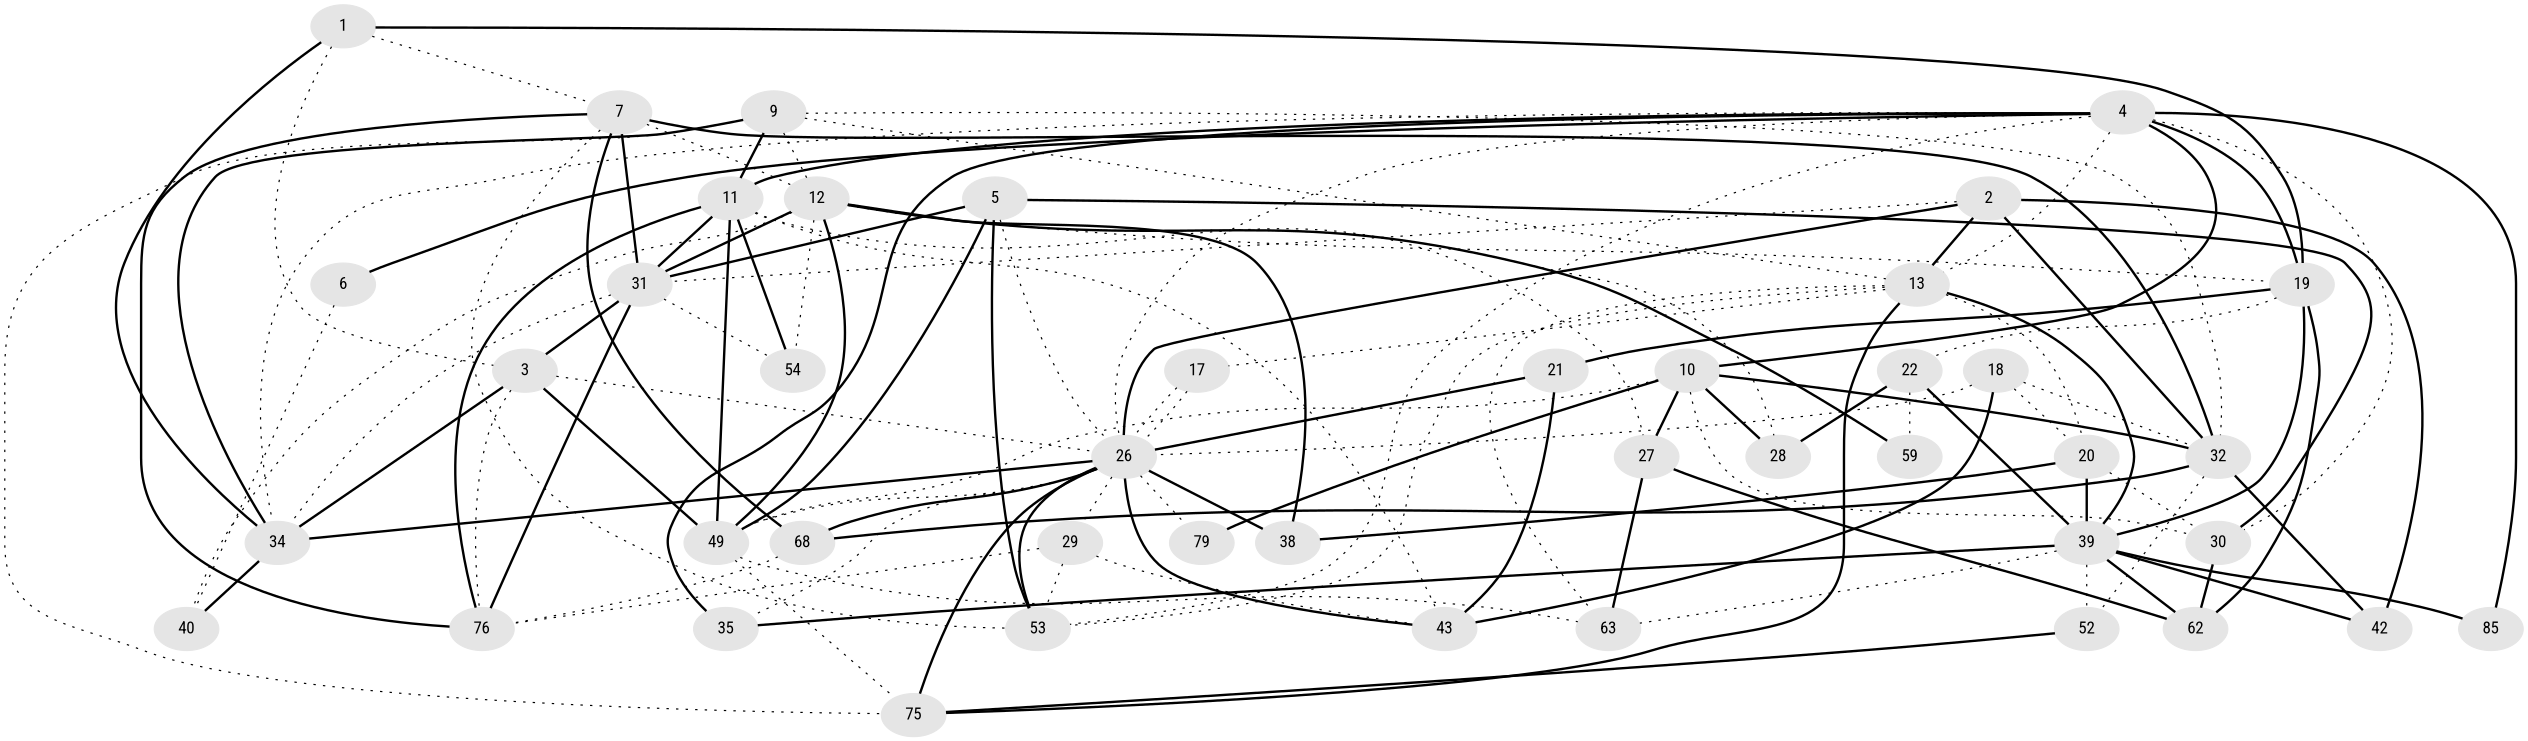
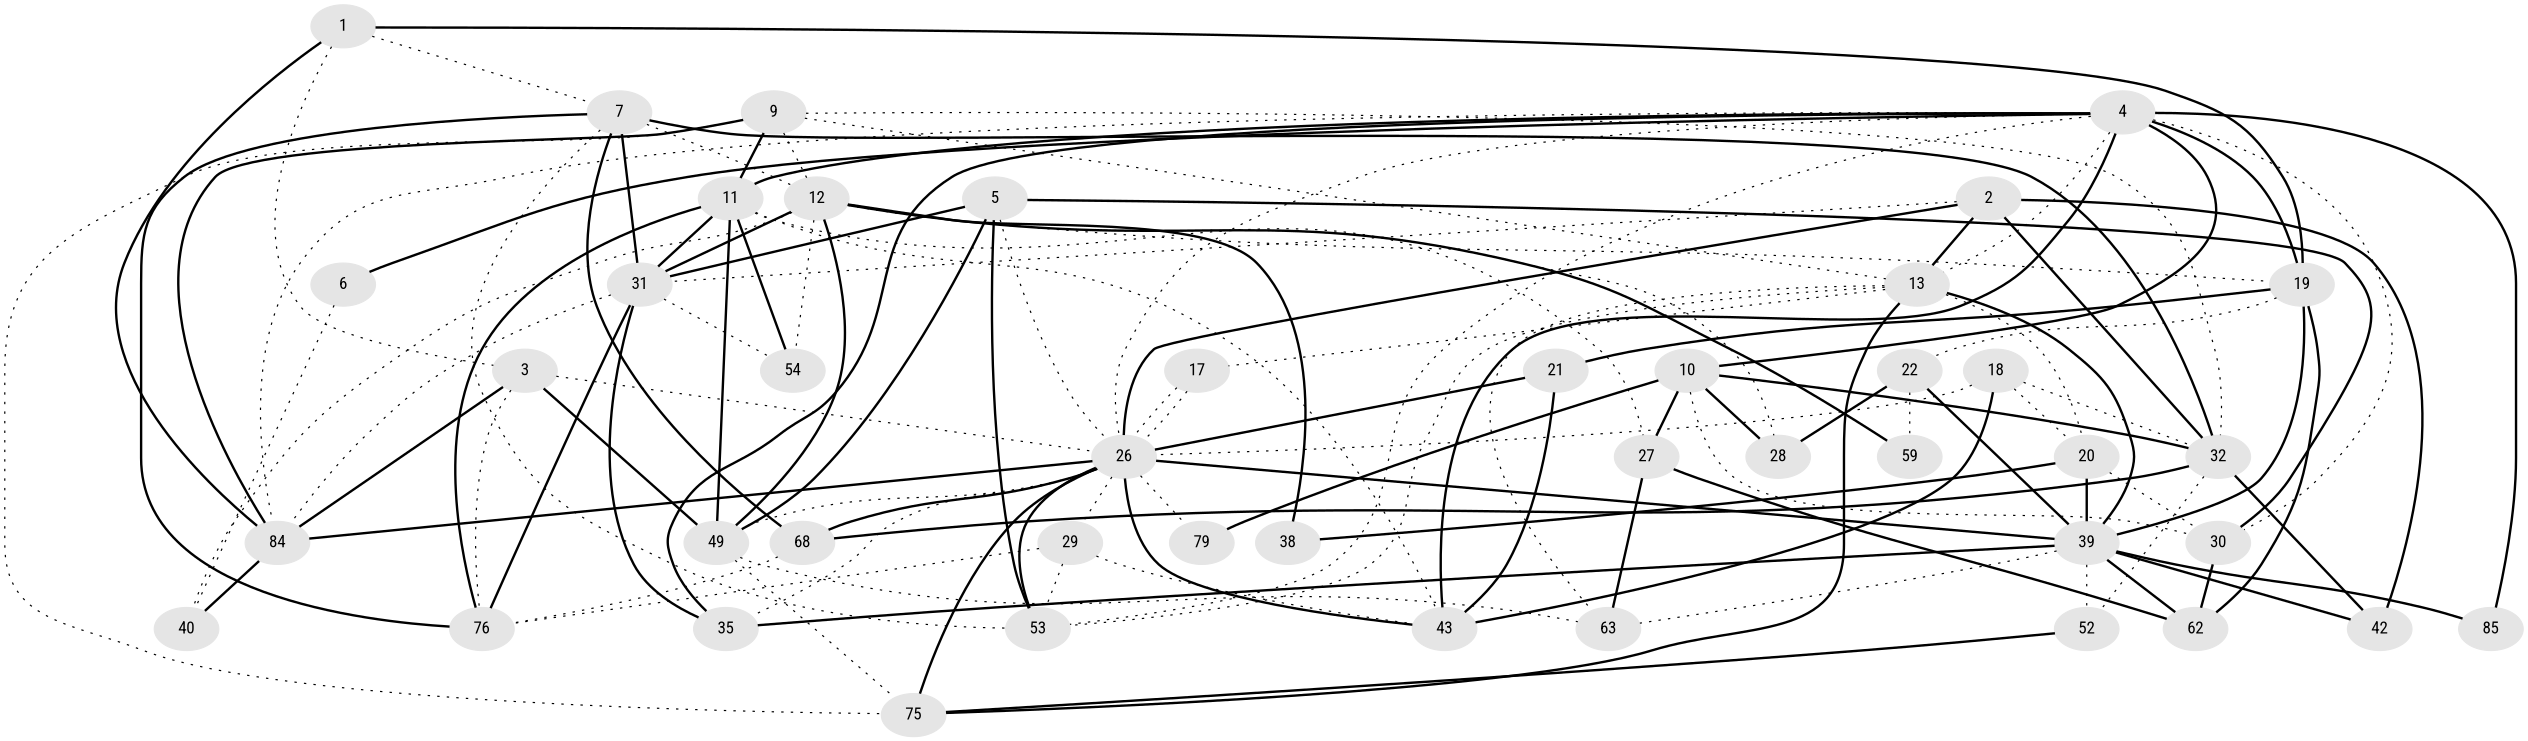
edge "4" -- "43": added
edge "31" -- "3": now "31" -- "35"
edge "10" -- "49": removed
edge "26" -- "38": now "26" -- "39"
node "34": label "34" -> "84"
